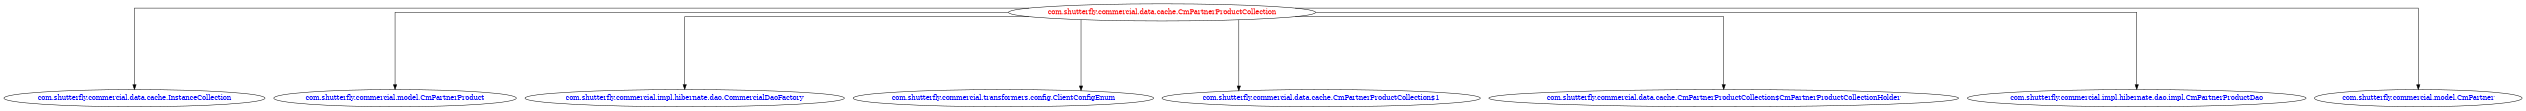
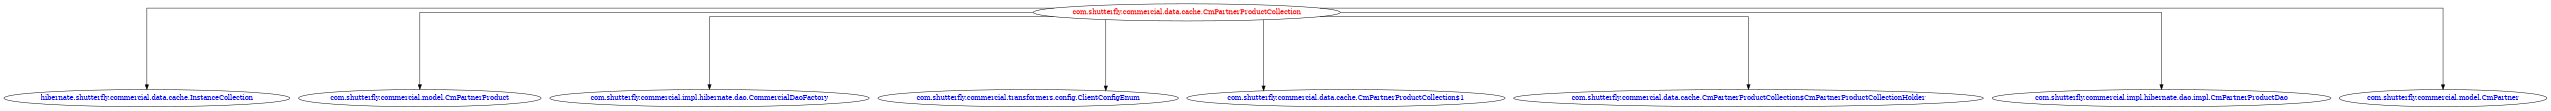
node "com.shutterfly.commercial.data.cache.InstanceCollection": label "com.shutterfly.commercial.data.cache.InstanceCollection" -> "hibernate.shutterfly.commercial.data.cache.InstanceCollection"
